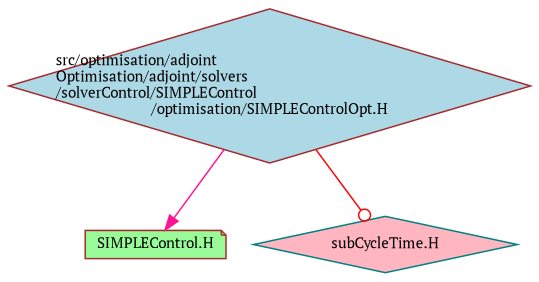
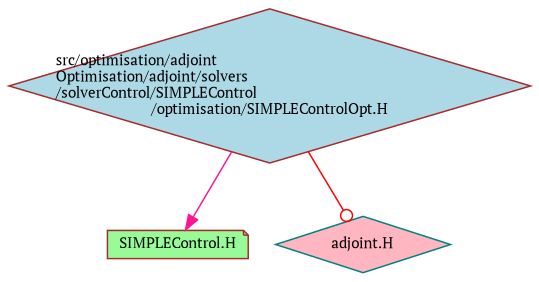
node "subCycleTime.H": label "subCycleTime.H" -> "adjoint.H"
